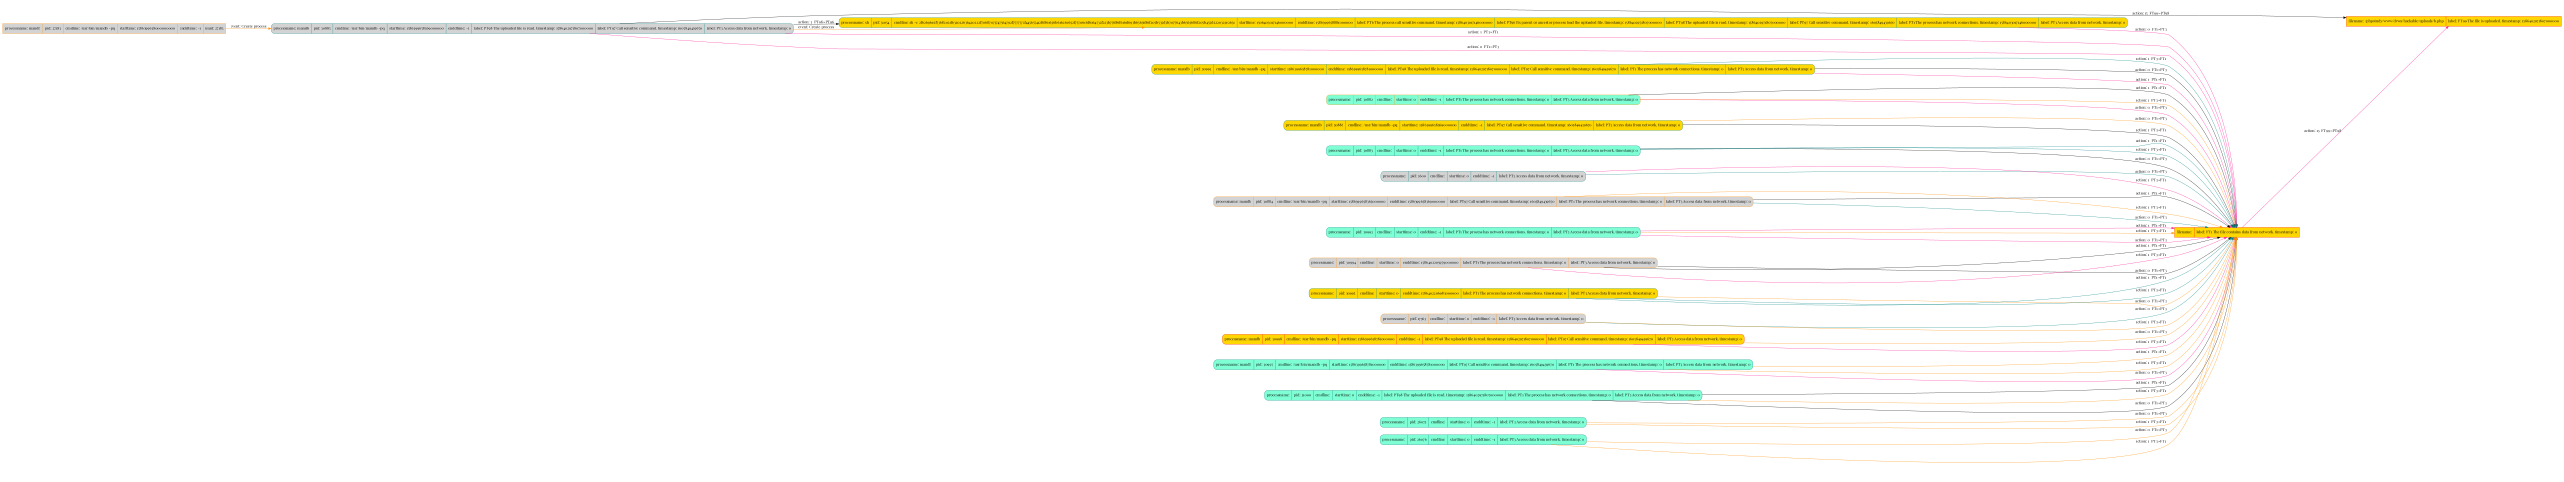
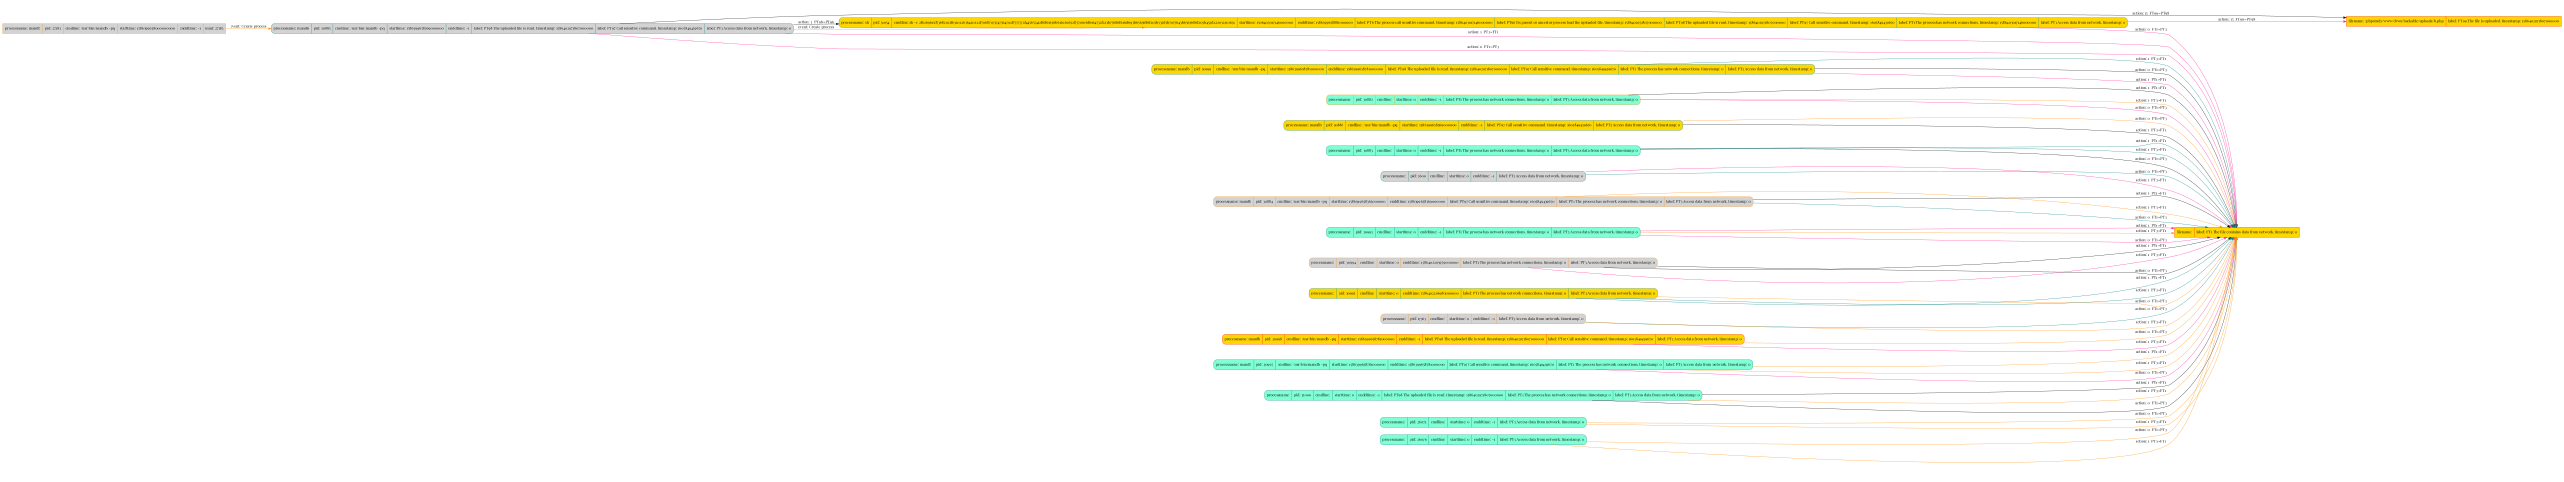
edge "filename:" -> "filename: /phpstudy/www/dvwa/hackable/uploads/b.php": now "processname: sh" -> "filename: /phpstudy/www/dvwa/hackable/uploads/b.php"
